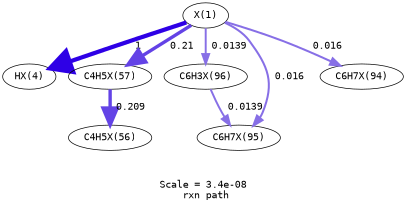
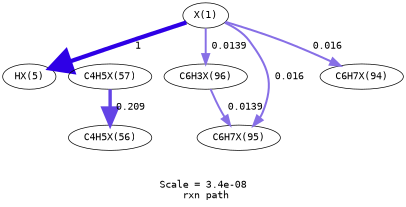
edge "X(1)" -> "C4H5X(57)": removed, label "0.21"
node "HX(4)": label "HX(4)" -> "HX(5)"
